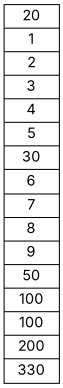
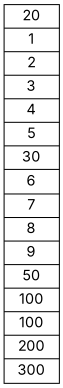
node "20": text "330" -> "300"
